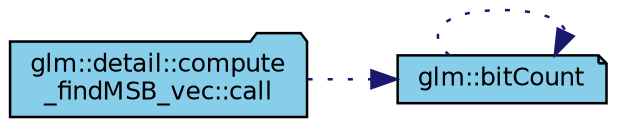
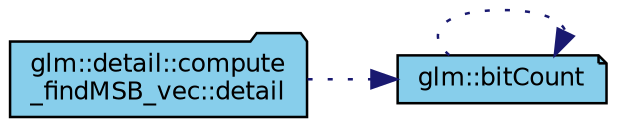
node "glm::detail::compute _findMSB_vec::call": label "glm::detail::compute _findMSB_vec::call" -> "glm::detail::compute _findMSB_vec::detail"
